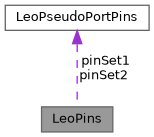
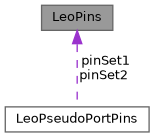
edge "LeoPins" -> "LeoPseudoPortPins": reversed
